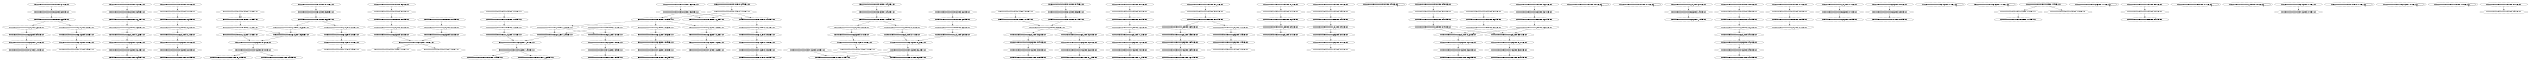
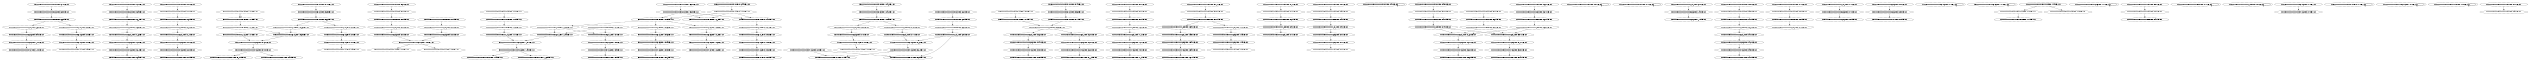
edge "10010100000000001000_7-26_COV:364_LEN:20" -> "00101000000000010000_8-27_COV:362_LEN:20": now "01100101000000000010_4-24_COV:68_LEN:20" -> "00101000000000010000_8-27_COV:362_LEN:20"
